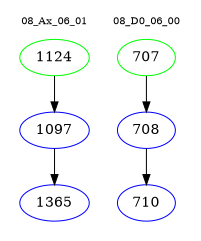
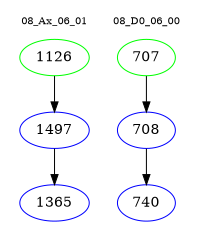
node "1124": label "1124" -> "1126"
node "1097": label "1097" -> "1497"
node "710": label "710" -> "740"
